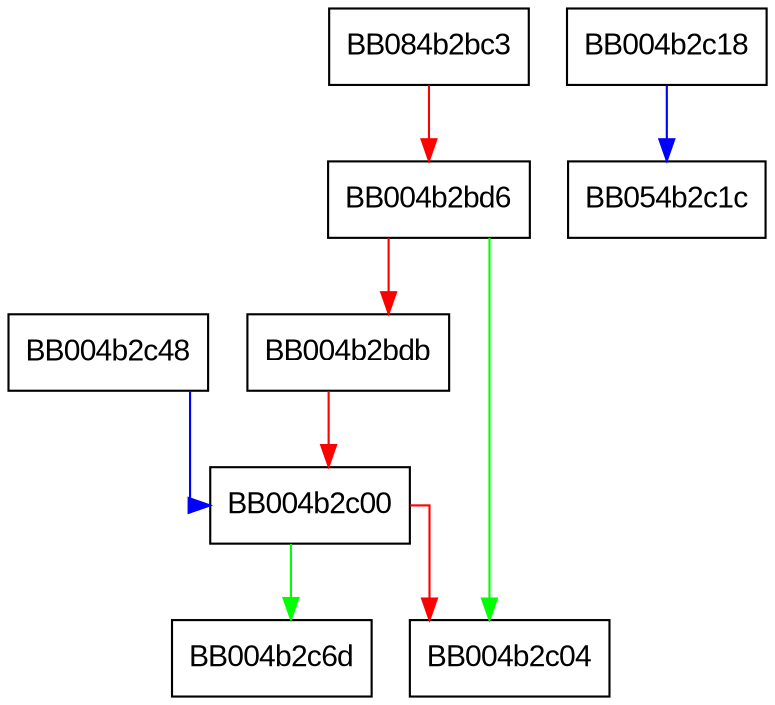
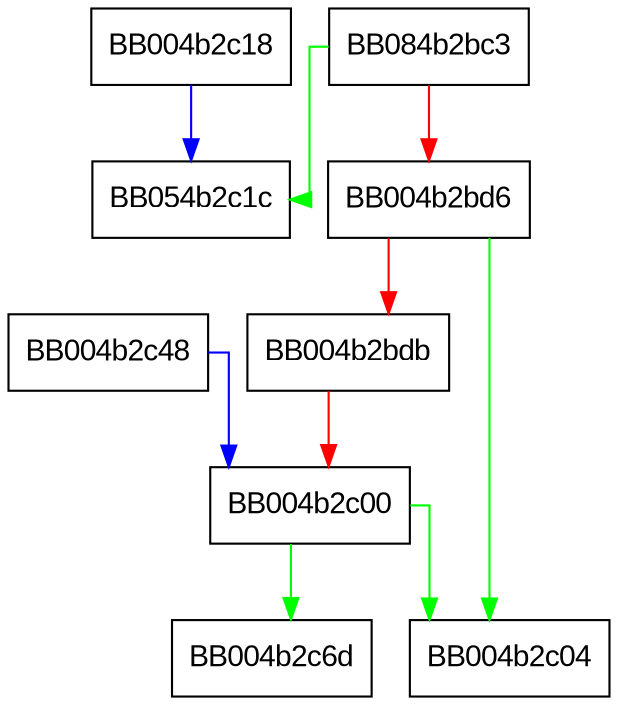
edge "BB084b2bc3" -> "BB054b2c1c": added
edge "BB004b2c00" -> "BB004b2c04": color red -> green
